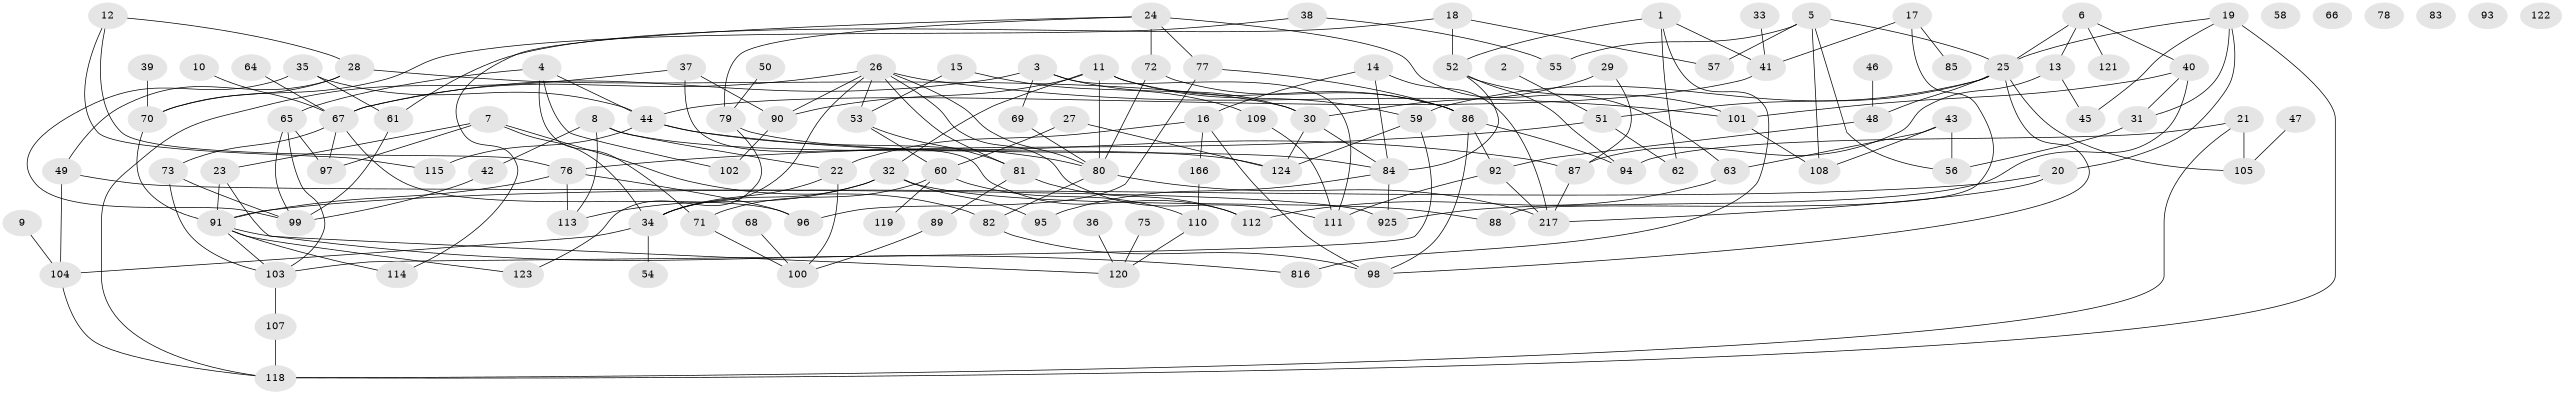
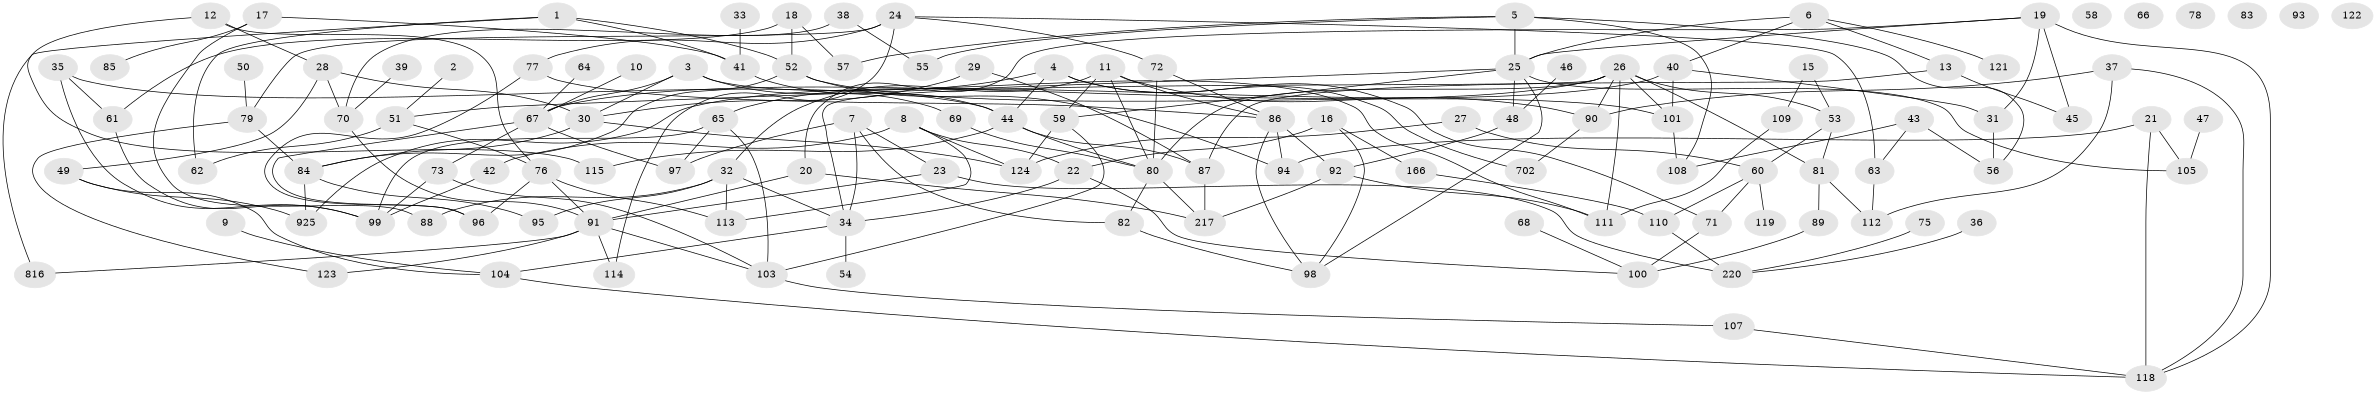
node "14": removed
node "102": label "102" -> "702"
node "120": label "120" -> "220"
